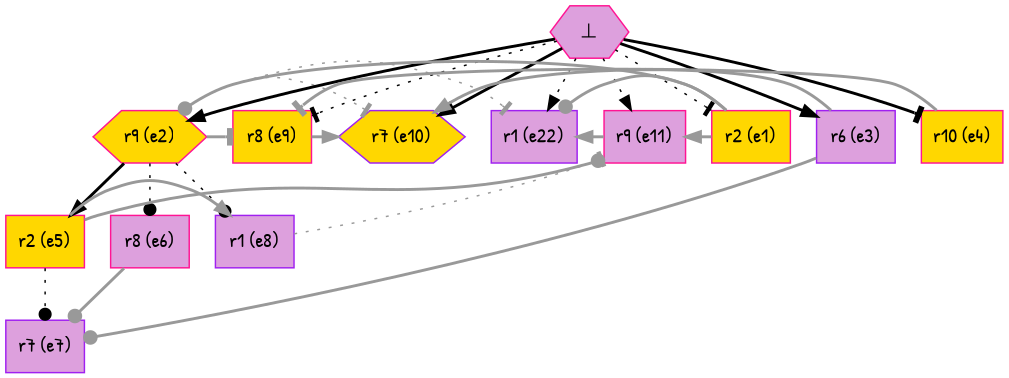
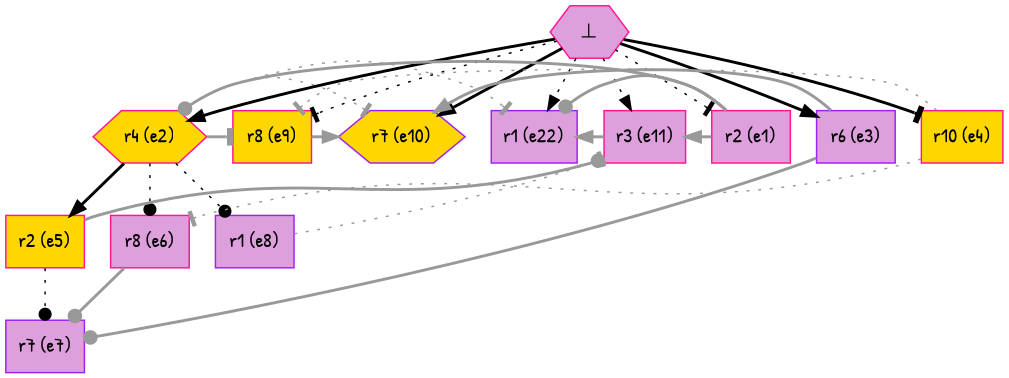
edge "r10 (e4)" -> "r8 (e9)": style bold -> dotted
node "r9 (e2)": label "r9 (e2)" -> "r4 (e2)"
node "r9 (e11)": label "r9 (e11)" -> "r3 (e11)"
node "r2 (e1)": fillcolor gold -> plum
edge "r2 (e5)" -> "r1 (e8)": removed
edge "r10 (e4)" -> "r8 (e6)": added
